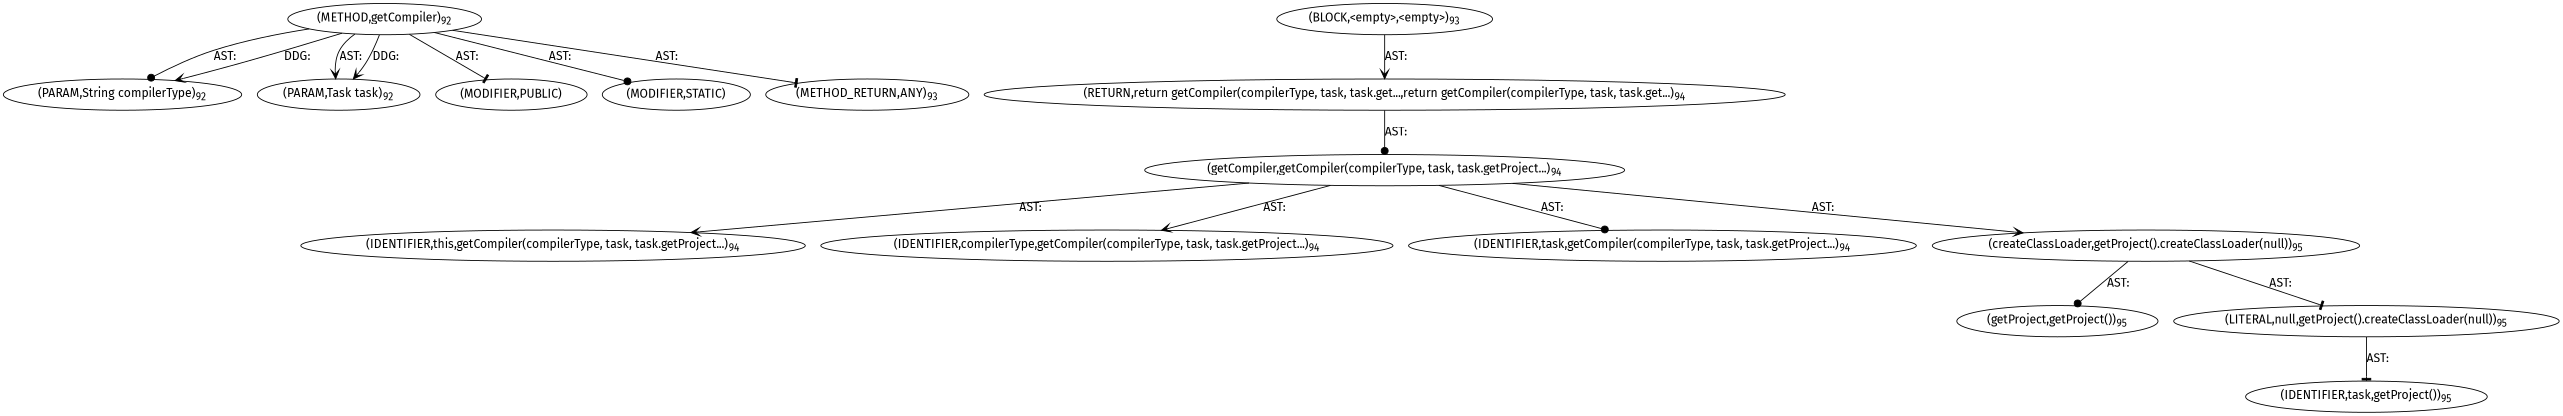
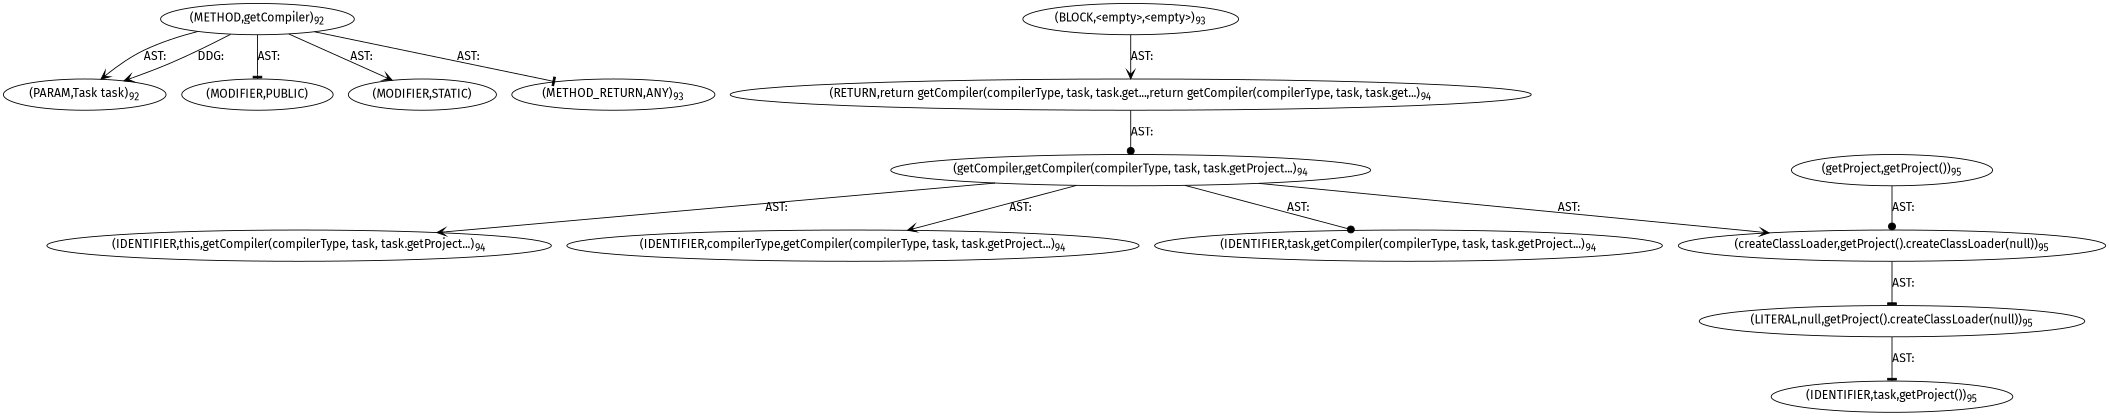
edge "(METHOD,getCompiler)" -> "(MODIFIER,STATIC)": arrowhead dot -> vee
node "(PARAM,String compilerType)": removed
edge "(createClassLoader,getProject().createClassLoader(null))" -> "(getProject,getProject())": reversed
